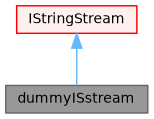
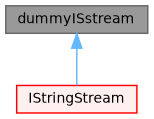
edge "dummyISstream" -> "IStringStream": reversed
